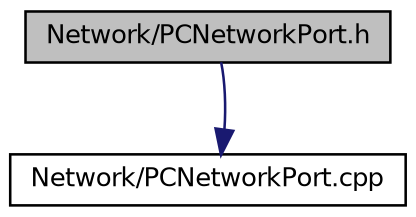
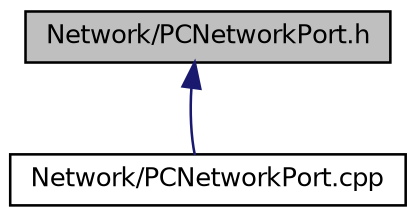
edge "Network/PCNetworkPort.h" -> "Network/PCNetworkPort.cpp": reversed
